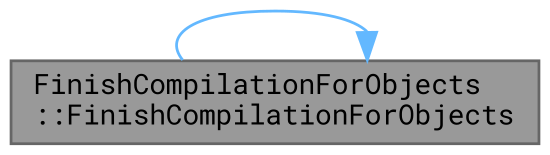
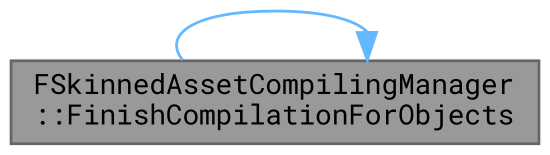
node "FinishCompilationForObjects ::FinishCompilationForObjects": label "FinishCompilationForObjects ::FinishCompilationForObjects" -> "FSkinnedAssetCompilingManager ::FinishCompilationForObjects"
